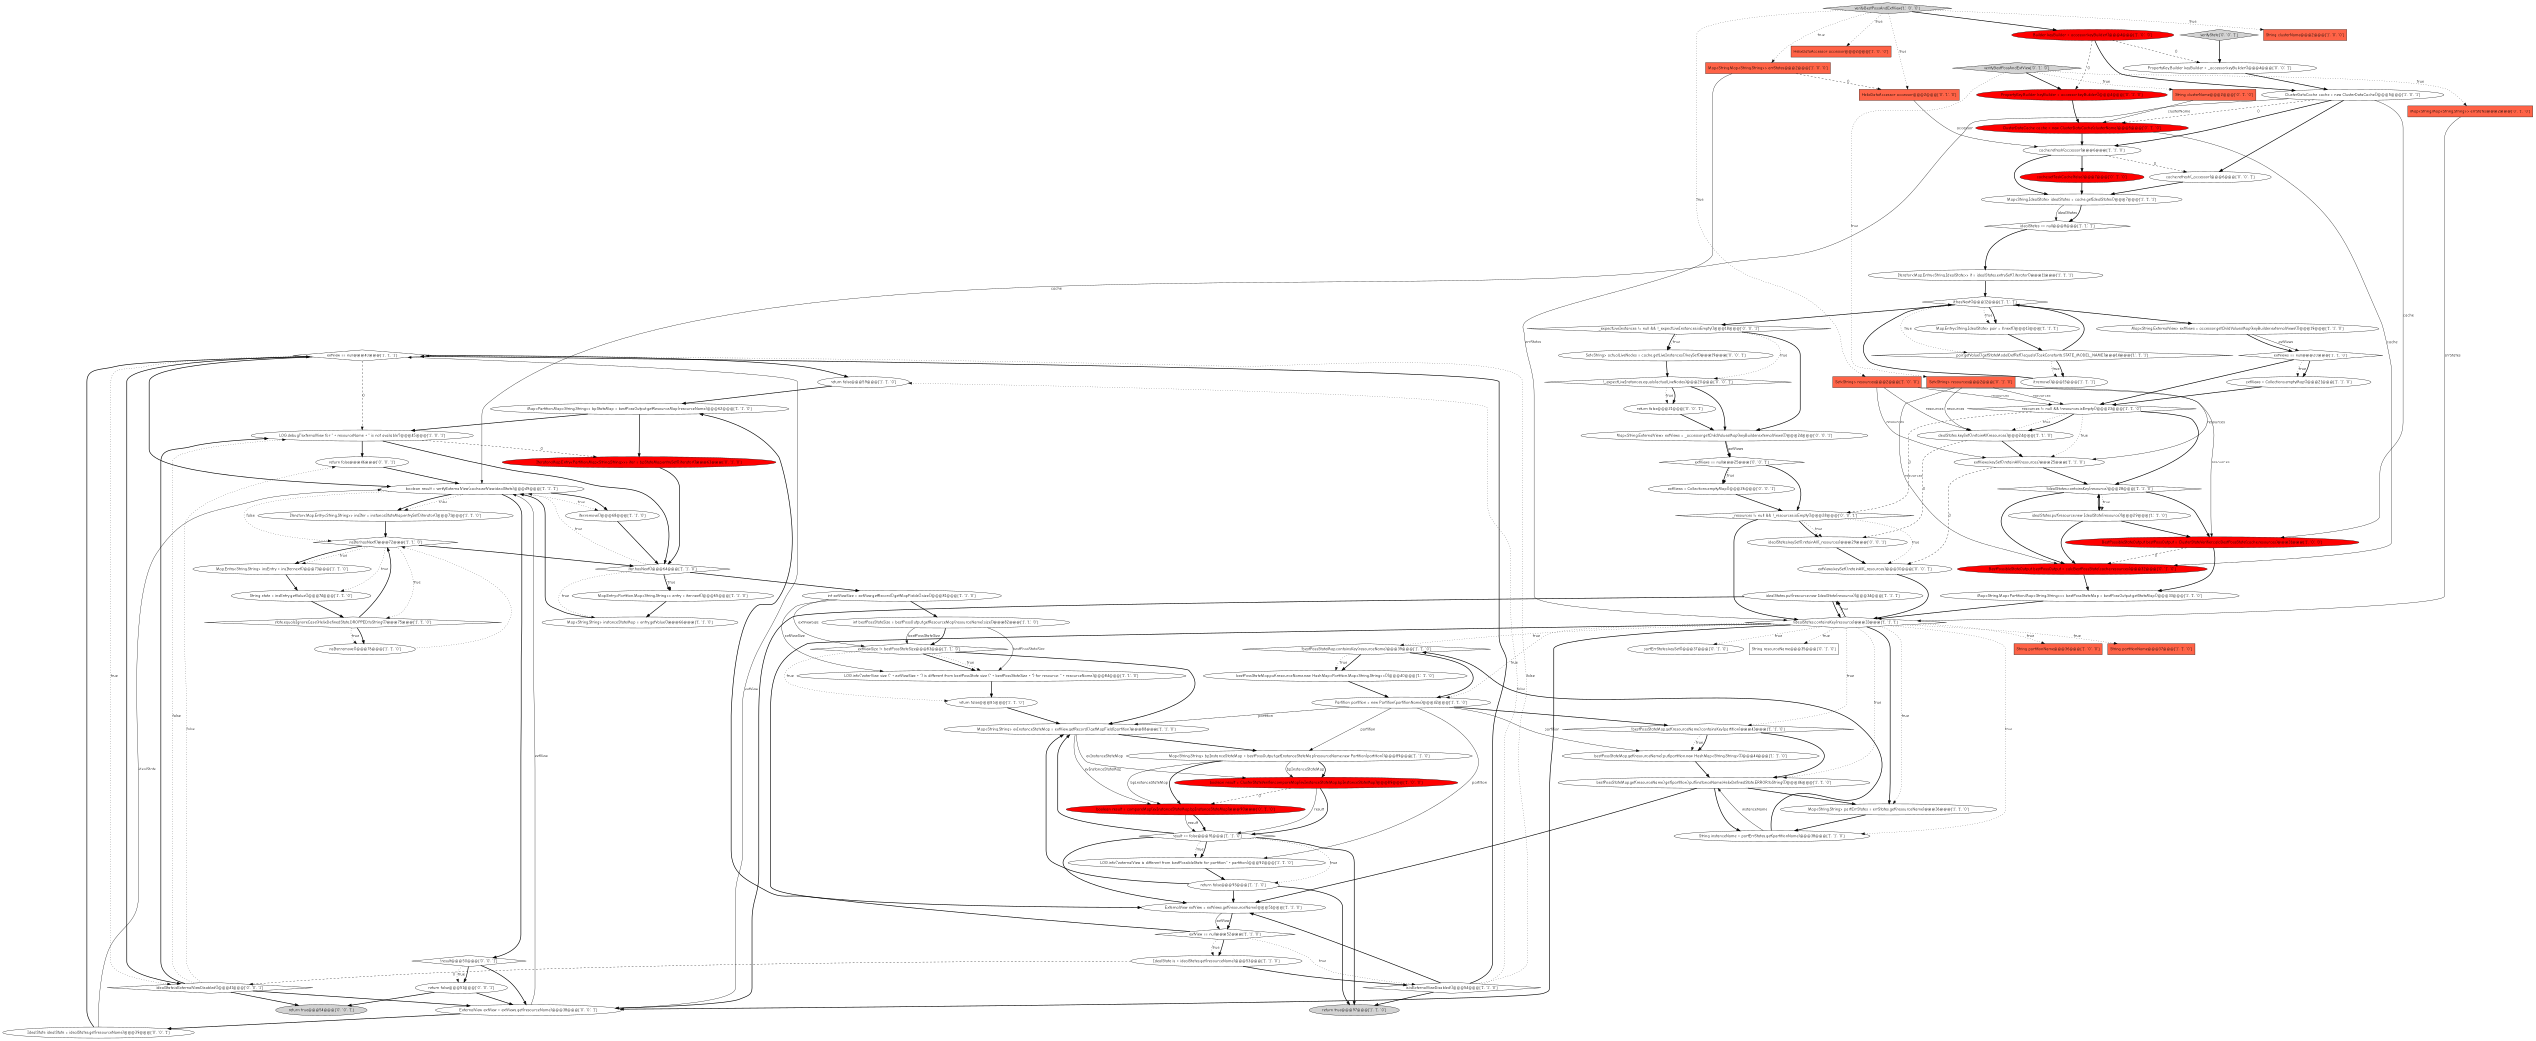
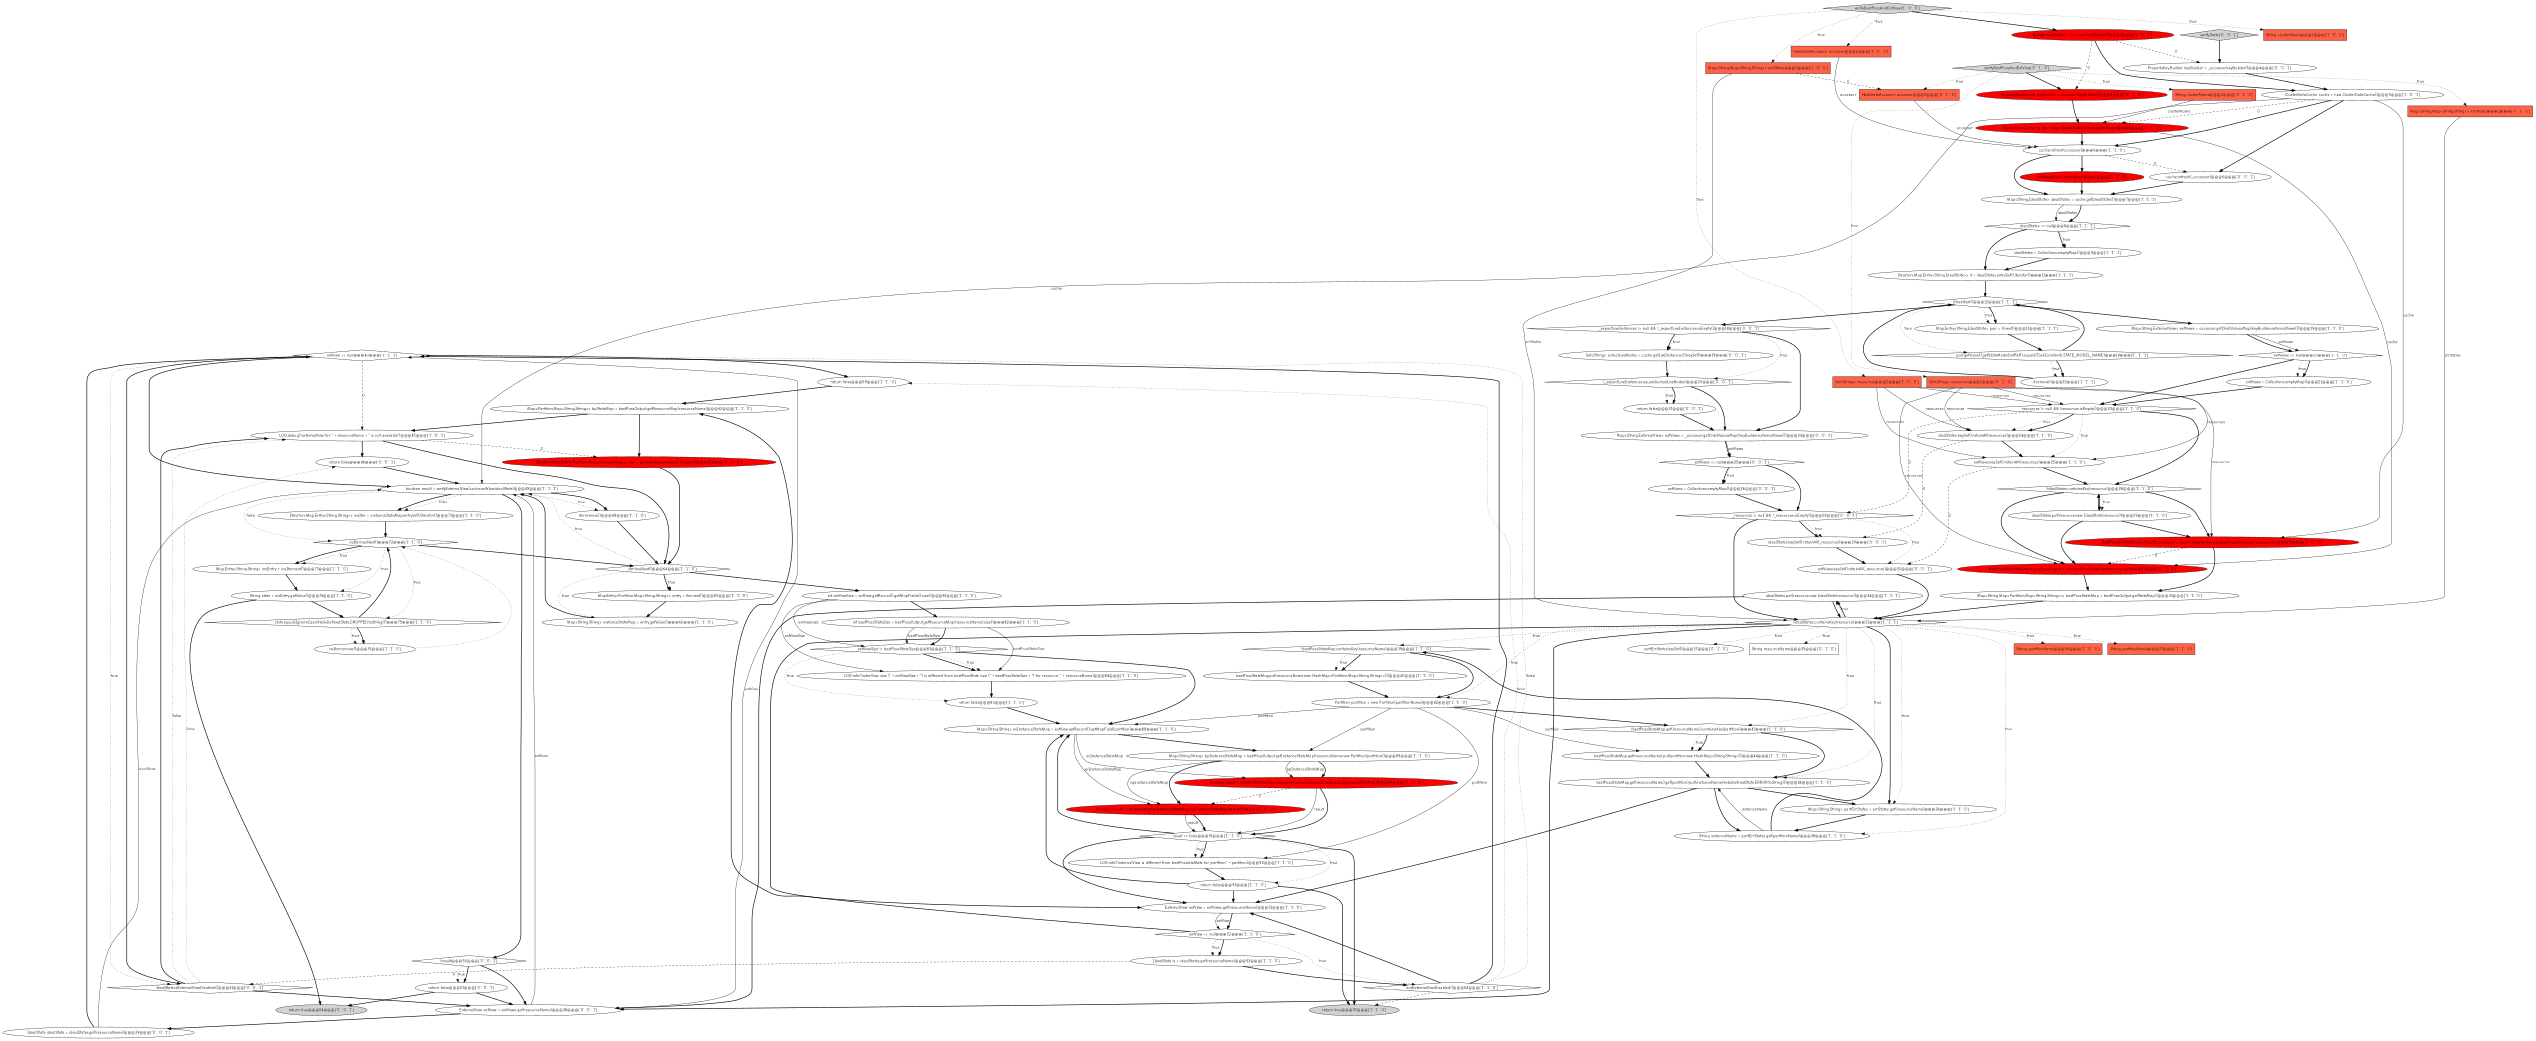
edge "verifyBestPossAndExtView['1', '0', '0']" -> "HelixDataAccessor accessor@@@2@@@['0', '1', '0']": now "verifyBestPossAndExtView['0', '1', '0']" -> "HelixDataAccessor accessor@@@2@@@['0', '1', '0']"
edge "HelixDataAccessor accessor@@@2@@@['1', '0', '0']" -> "cache.refresh(accessor)@@@6@@@['1', '1', '0']": added, label "accessor"
node "idealStates = Collections.emptyMap()@@@9@@@['1', '1', '1']": added
edge "is.isExternalViewDisabled()@@@54@@@['1', '1', '0']" -> "return true@@@97@@@['1', '1', '0']": style bold -> dashed
edge "idealState.isExternalViewDisabled()@@@41@@@['0', '0', '1']" -> "return true@@@54@@@['0', '0', '1']": now "String state = insEntry.getValue()@@@74@@@['1', '1', '0']" -> "return true@@@54@@@['0', '0', '1']"
